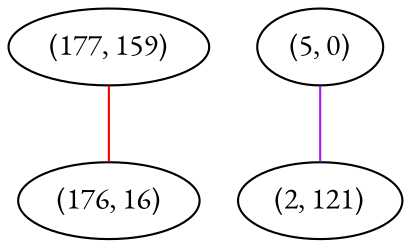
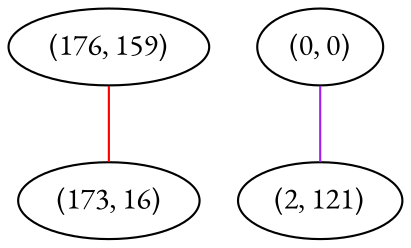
node "(177, 159)": label "(177, 159)" -> "(176, 159)"
node "(5, 0)": label "(5, 0)" -> "(0, 0)"
node "(176, 16)": label "(176, 16)" -> "(173, 16)"
